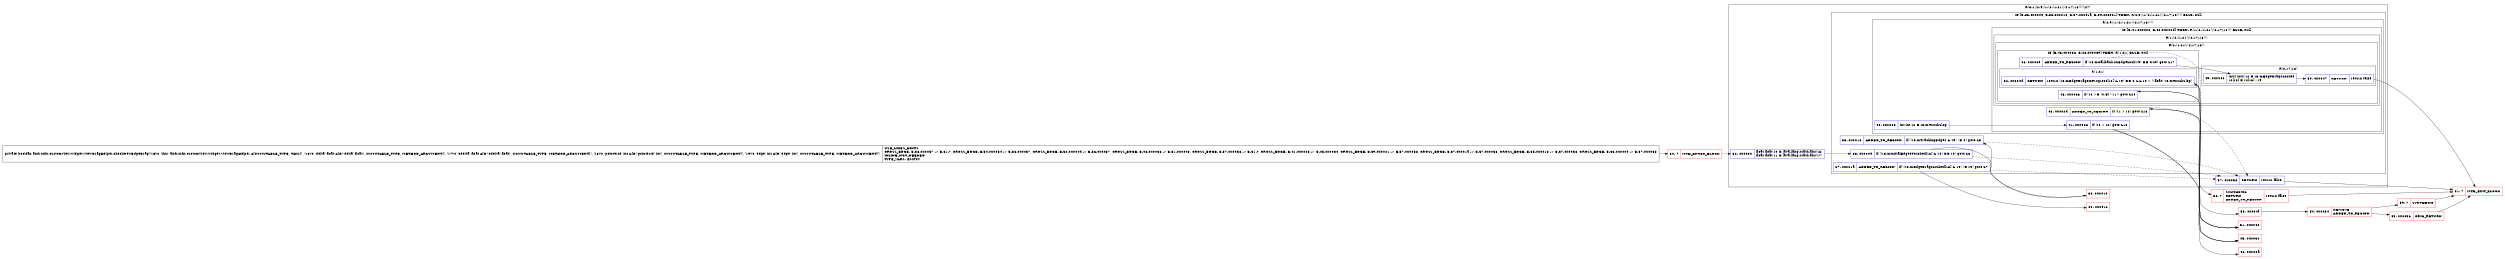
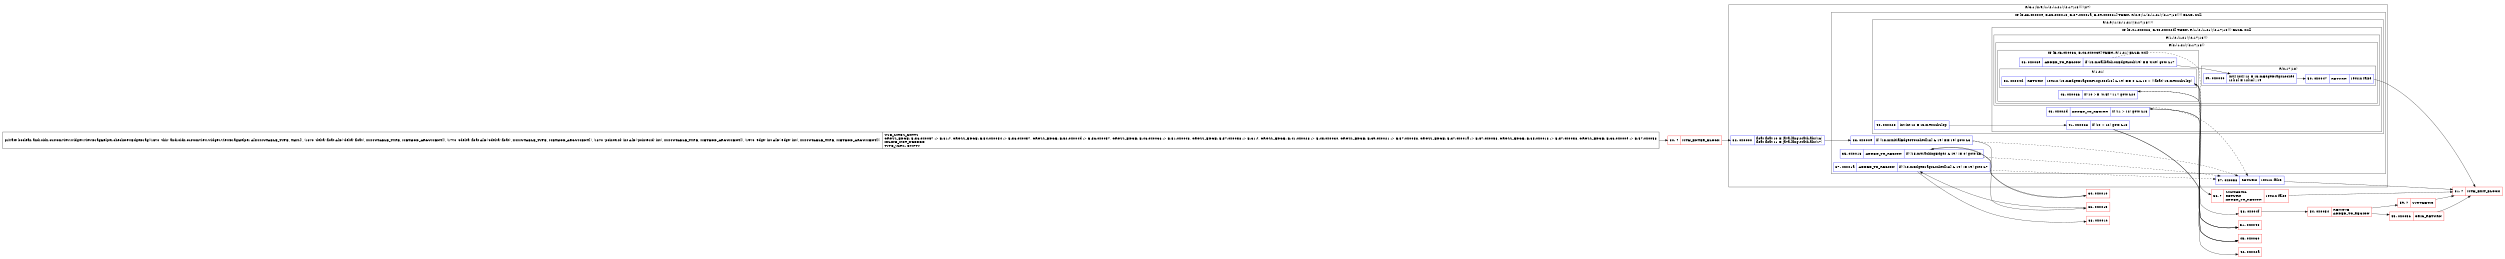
edge "46: 0x0036" -> "51: 0x0048": style solid -> dashed
node "36: 0x0015": added
